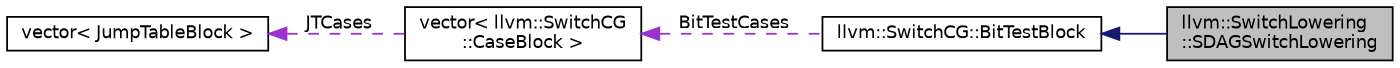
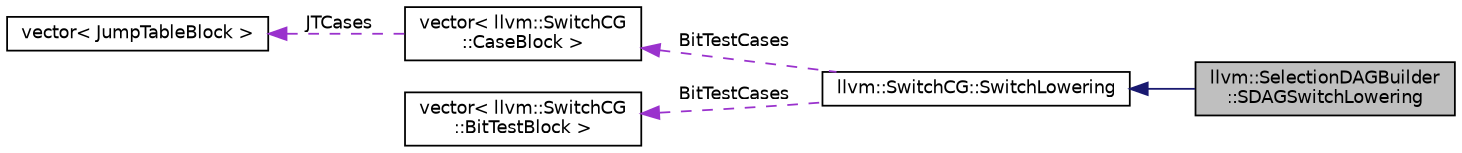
node "llvm::SwitchCG::BitTestBlock": label "llvm::SwitchCG::BitTestBlock" -> "llvm::SwitchCG::SwitchLowering"
node "llvm::SwitchLowering ::SDAGSwitchLowering": label "llvm::SwitchLowering ::SDAGSwitchLowering" -> "llvm::SelectionDAGBuilder ::SDAGSwitchLowering"
node "vector< llvm::SwitchCG ::BitTestBlock >": added
